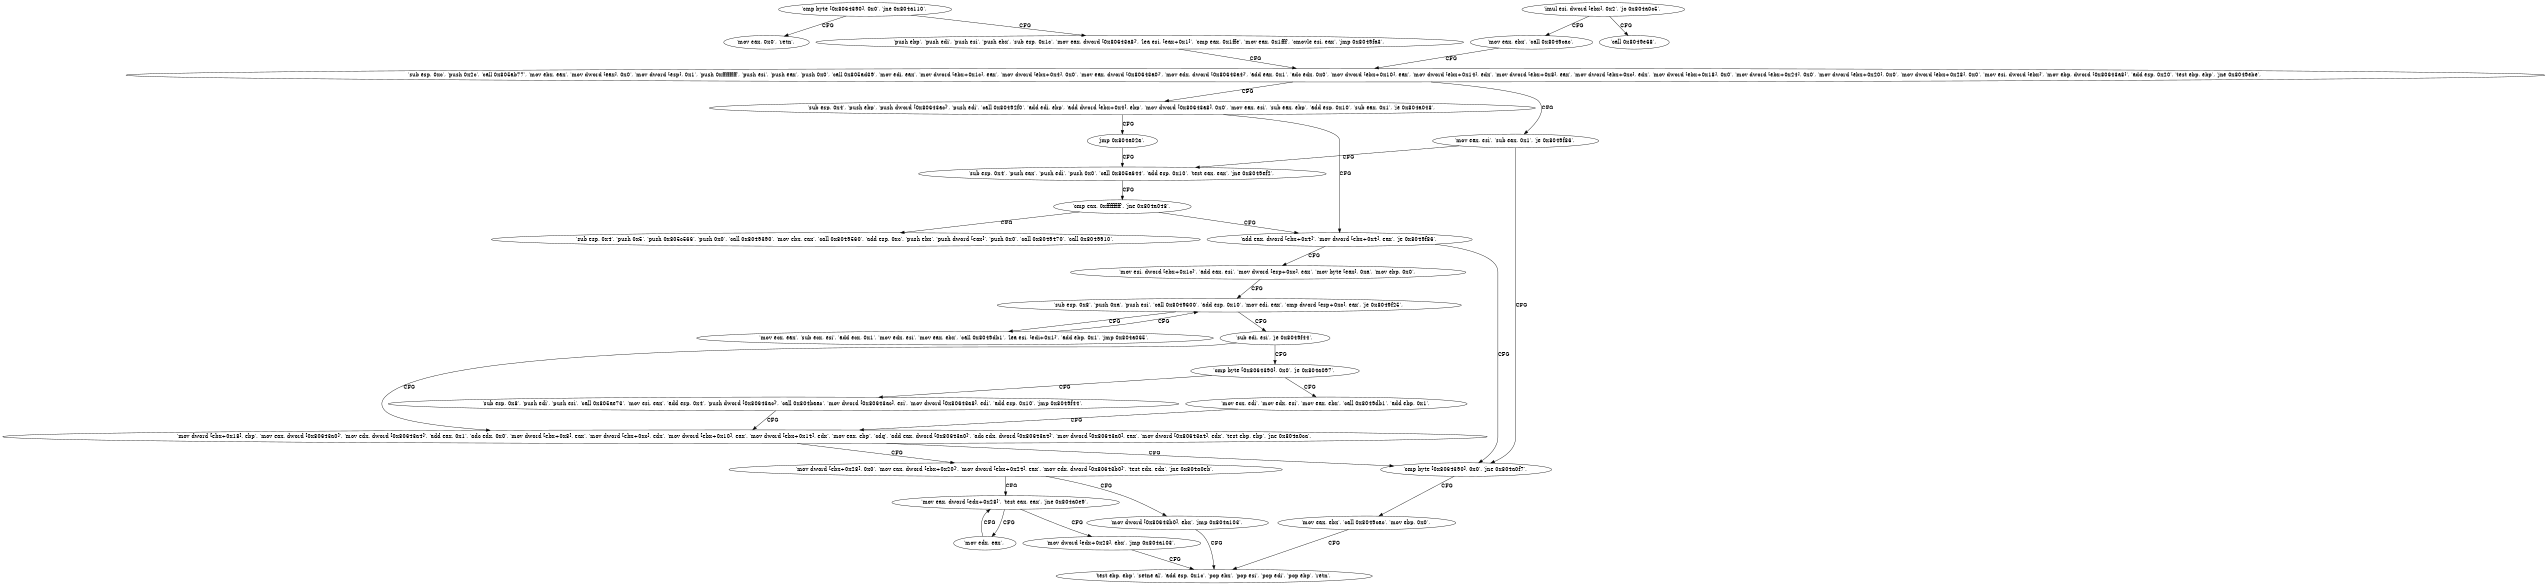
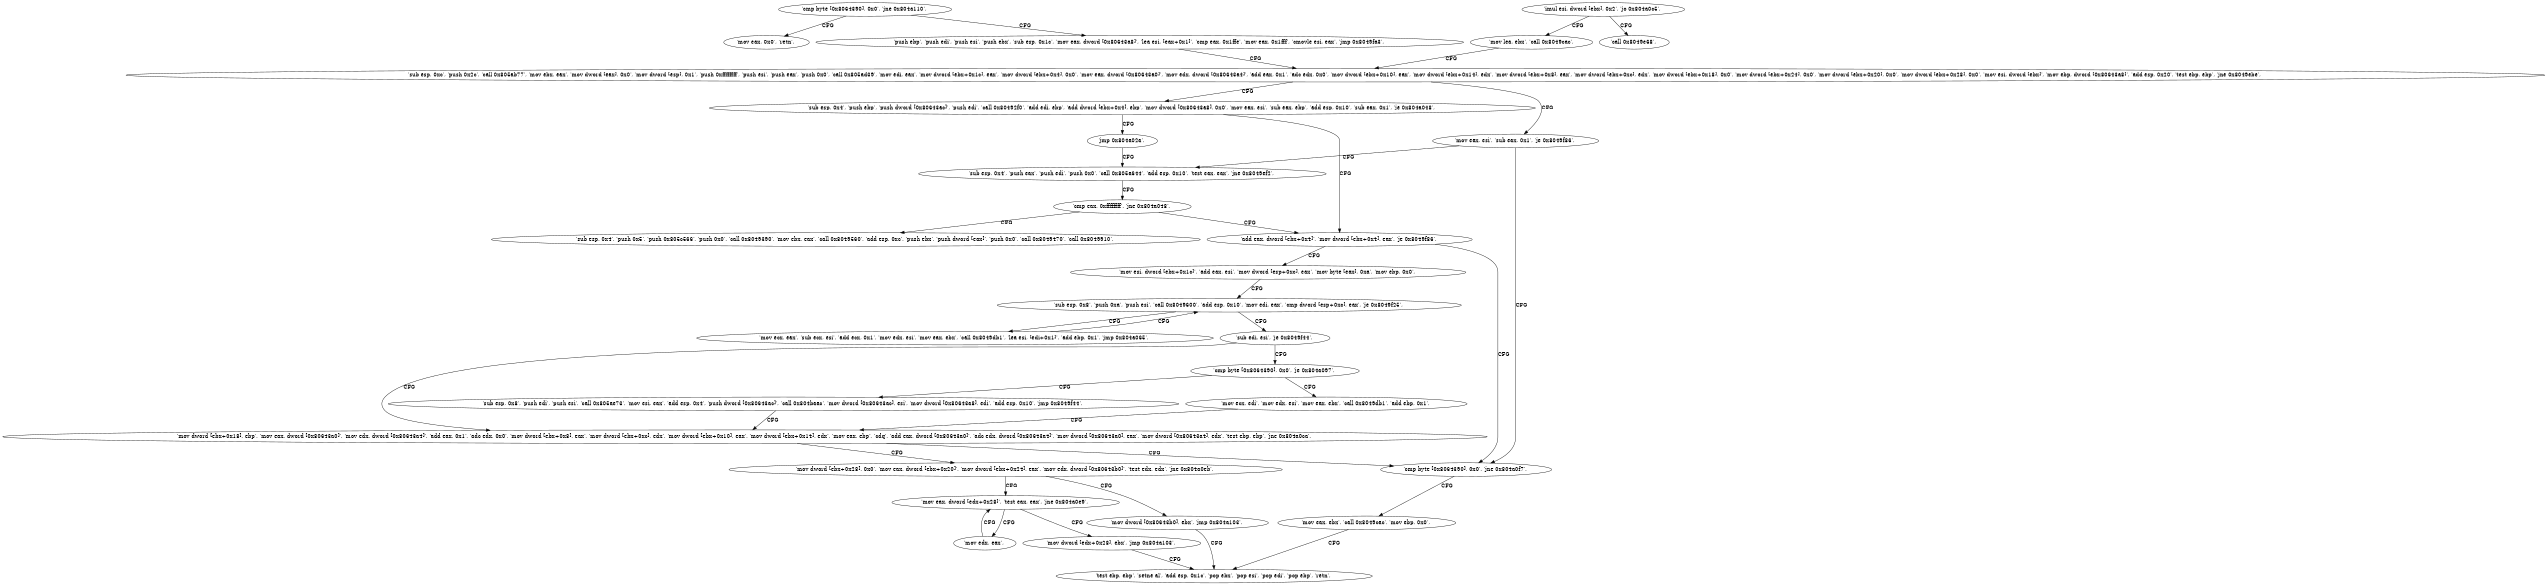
node "'mov eax, ebx', 'call 0x8049cac',": label "'mov eax, ebx', 'call 0x8049cac'," -> "'mov lea, ebx', 'call 0x8049cac',"
